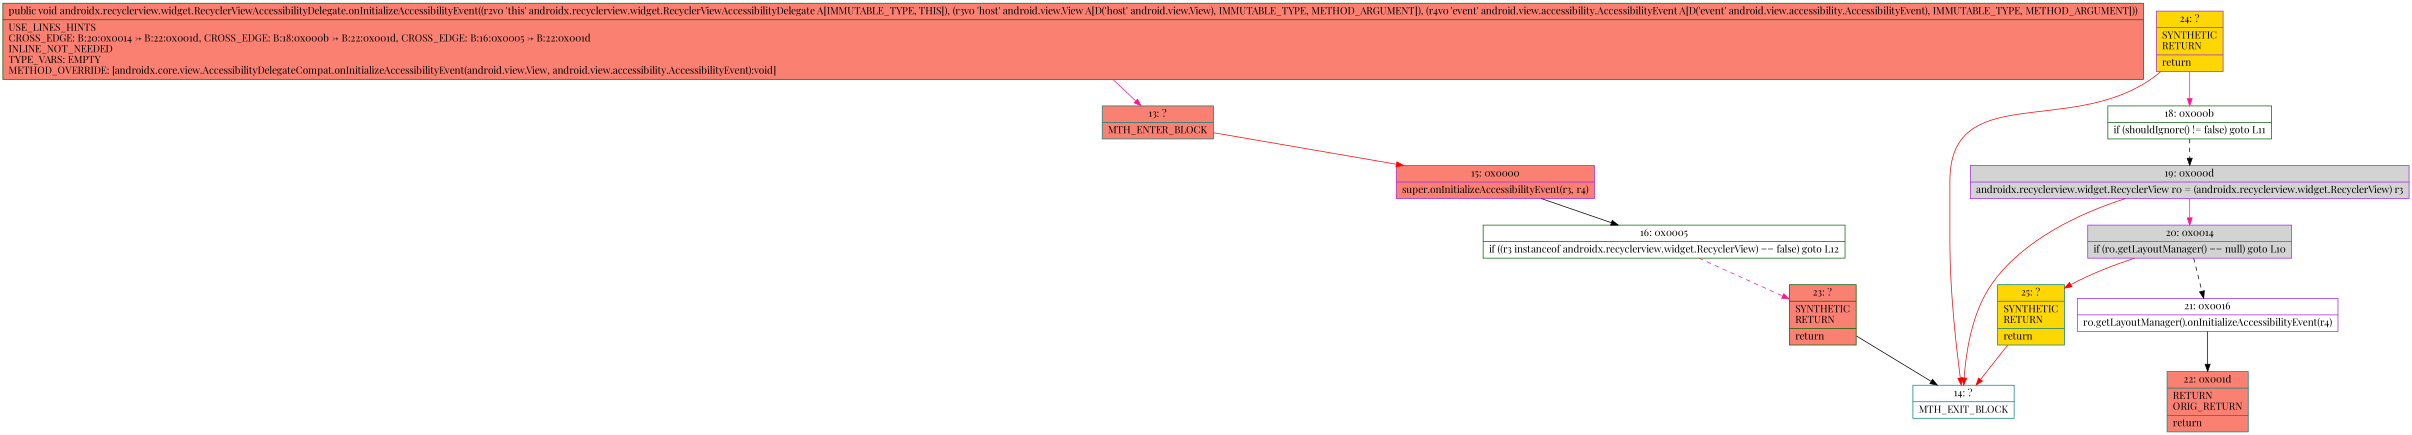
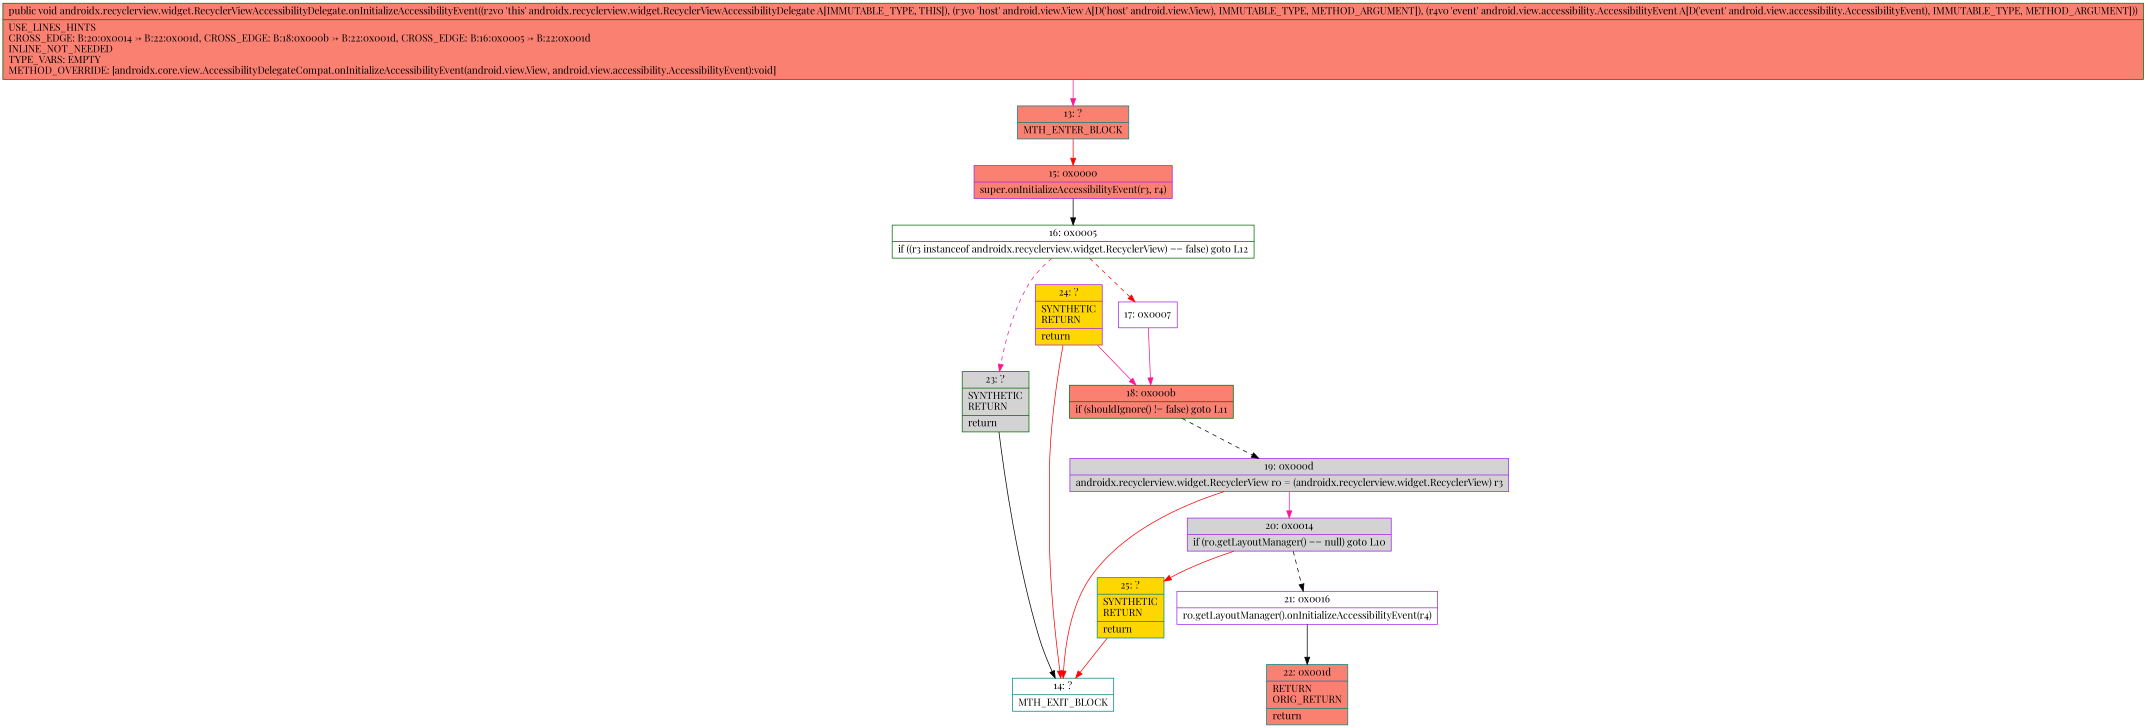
node "18: 0x000b": fillcolor white -> salmon
node "17: 0x0007": added
node "23: ?": fillcolor salmon -> lightgrey
